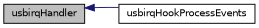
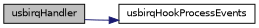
edge "usbirqHookProcessEvents" -> "usbirqHandler": reversed
